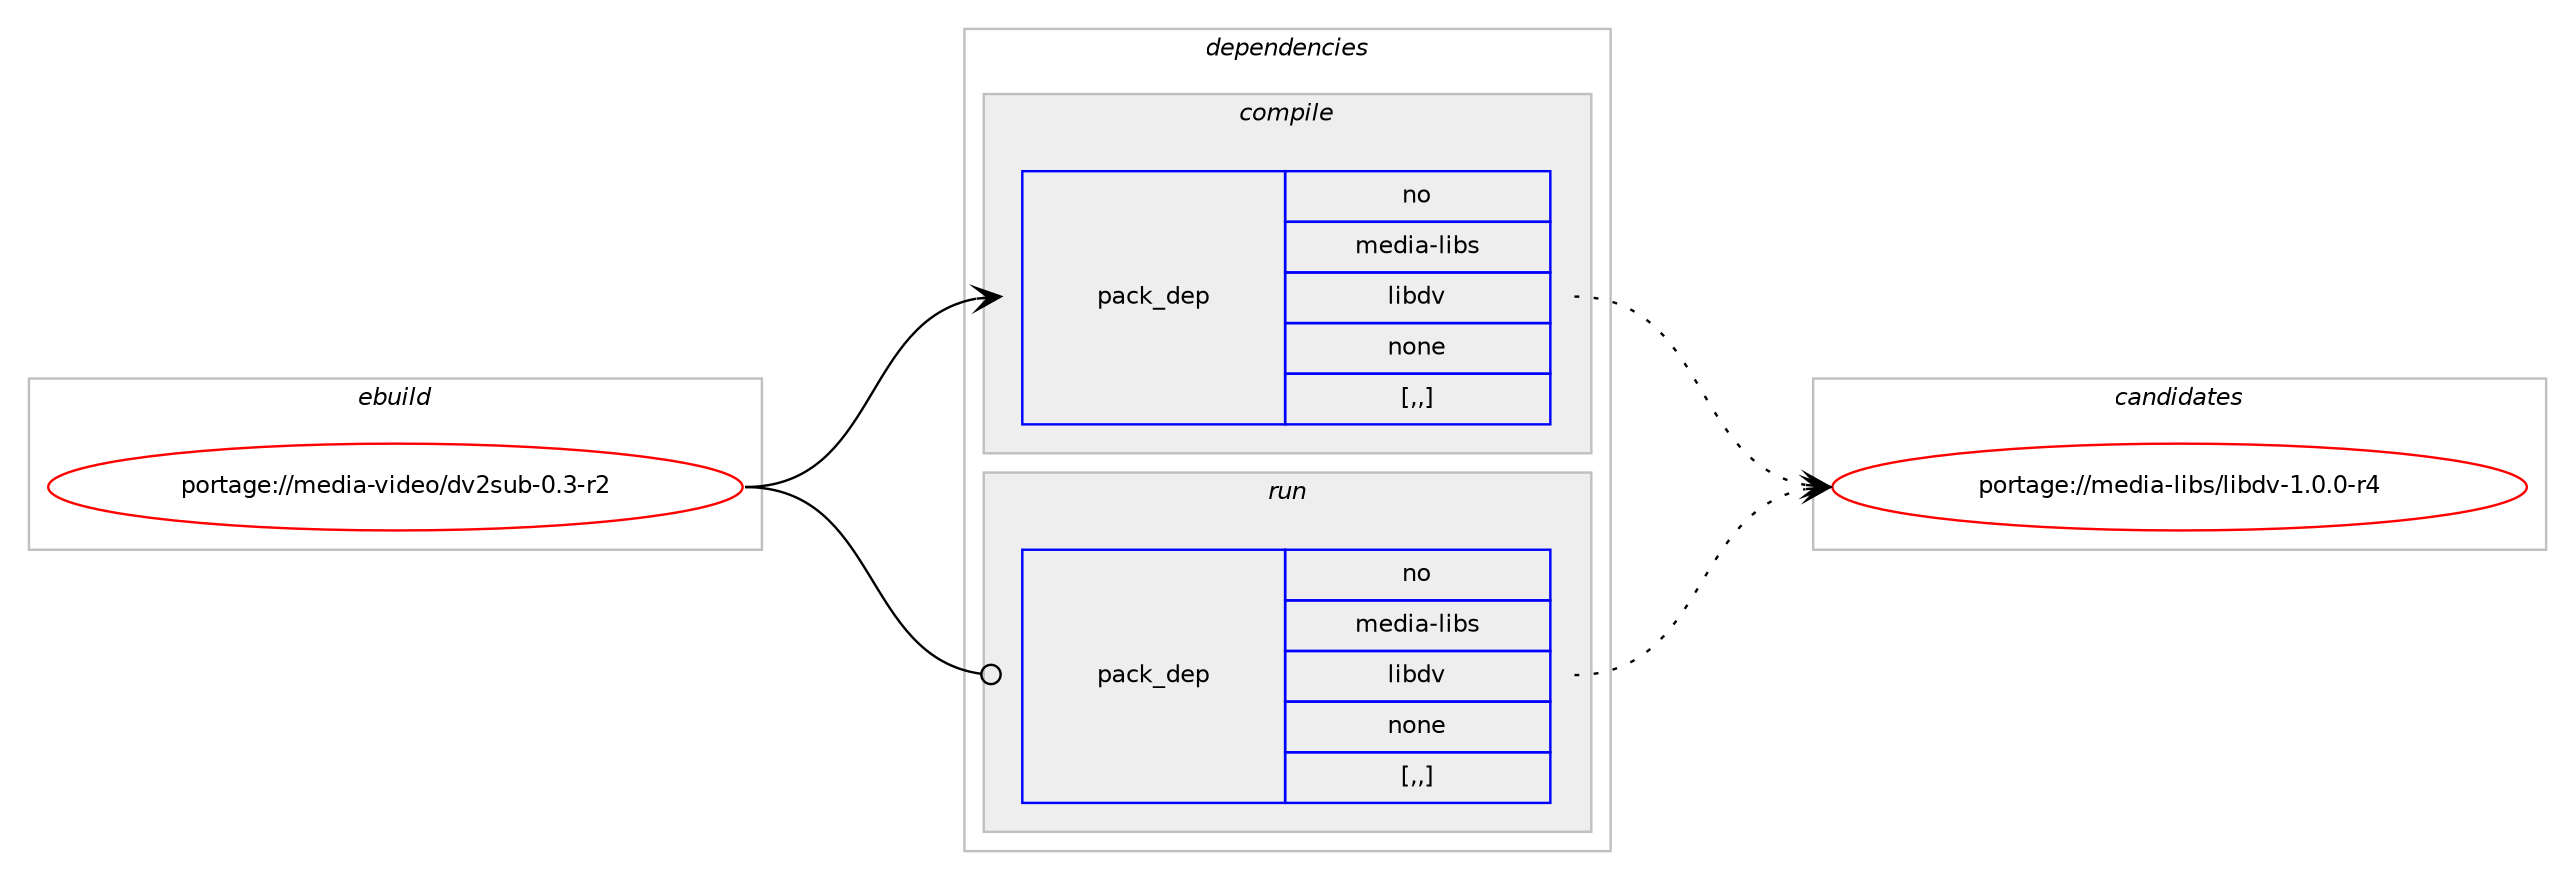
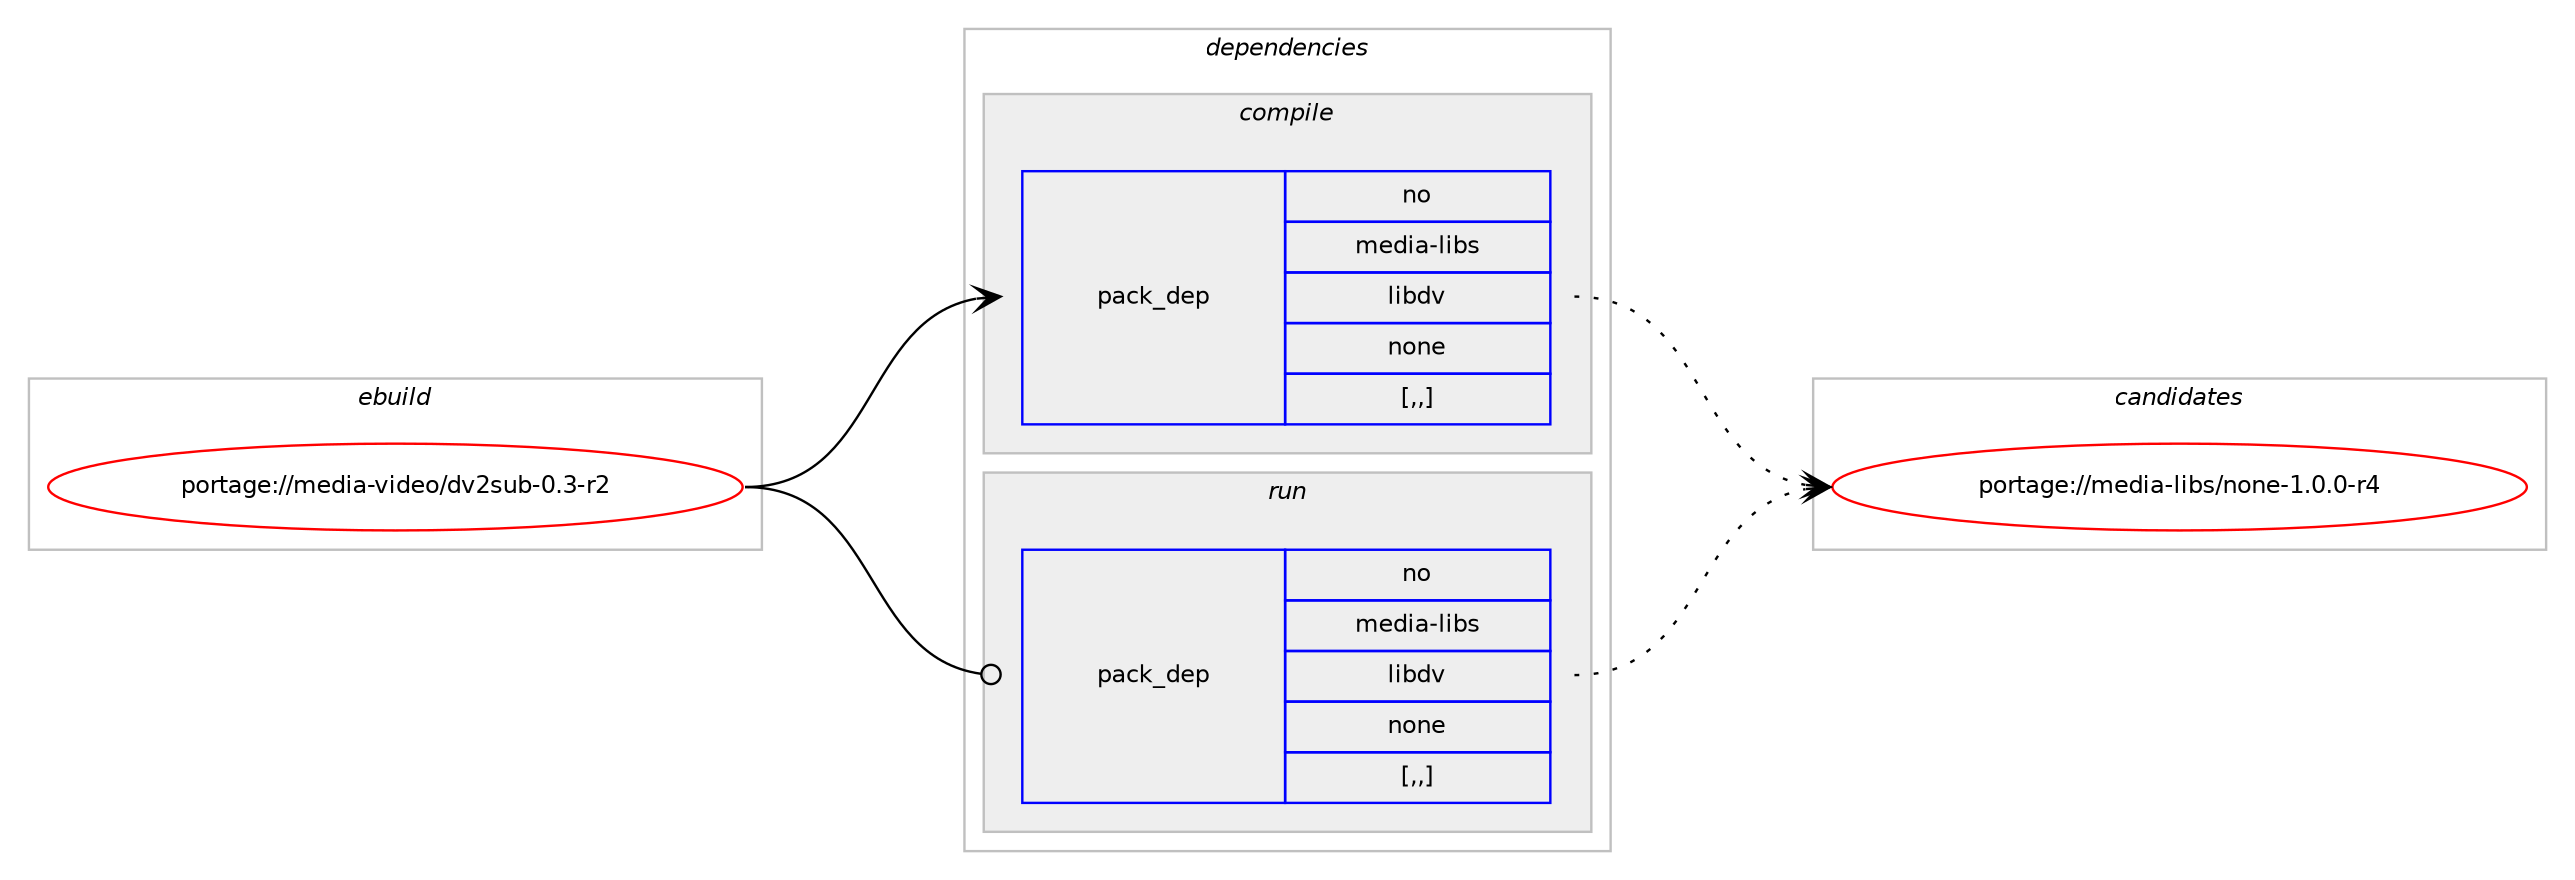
node "portage://media-libs/libdv-1.0.0-r4": label "portage://media-libs/libdv-1.0.0-r4" -> "portage://media-libs/none-1.0.0-r4"
